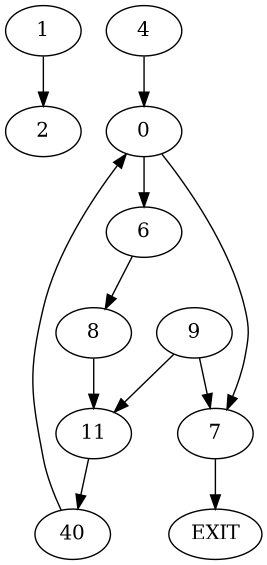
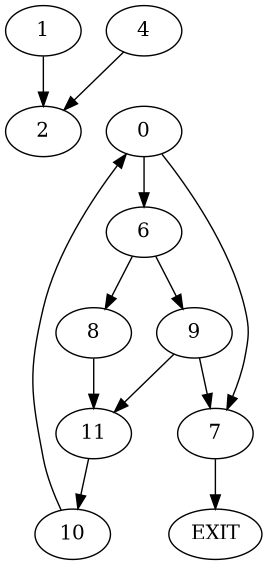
edge "4" -> "0": now "4" -> "2"
edge "6" -> "9": added
node "40": label "40" -> "10"
